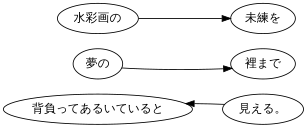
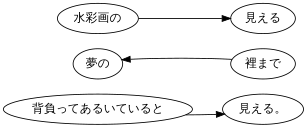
node "未練を": label "未練を" -> "見える"
edge "夢の" -> "裡まで": reversed
edge "見える。" -> "背負ってあるいていると": reversed
